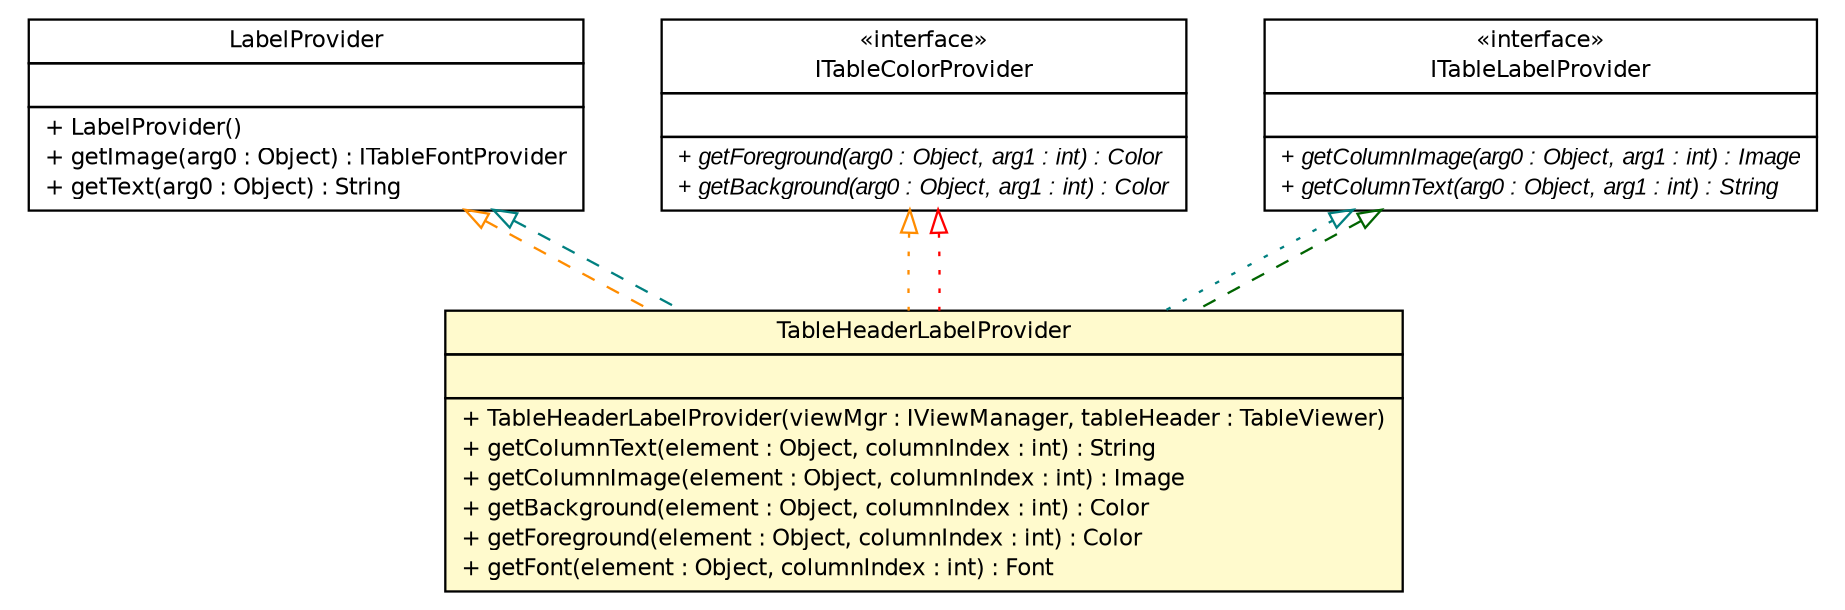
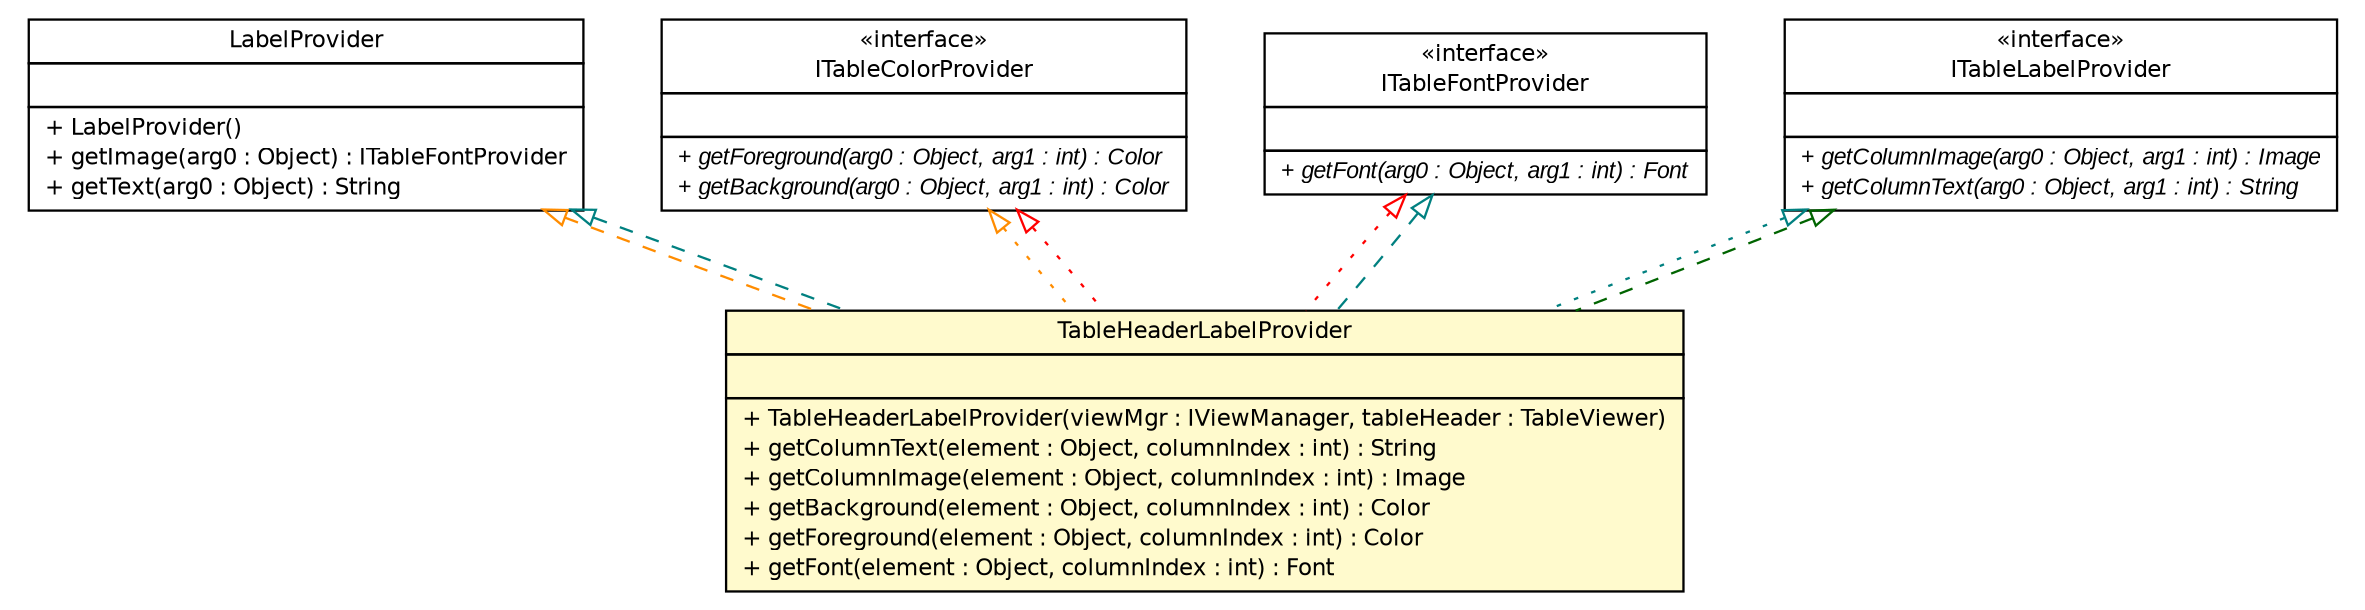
node "ITableFontProvider": added
